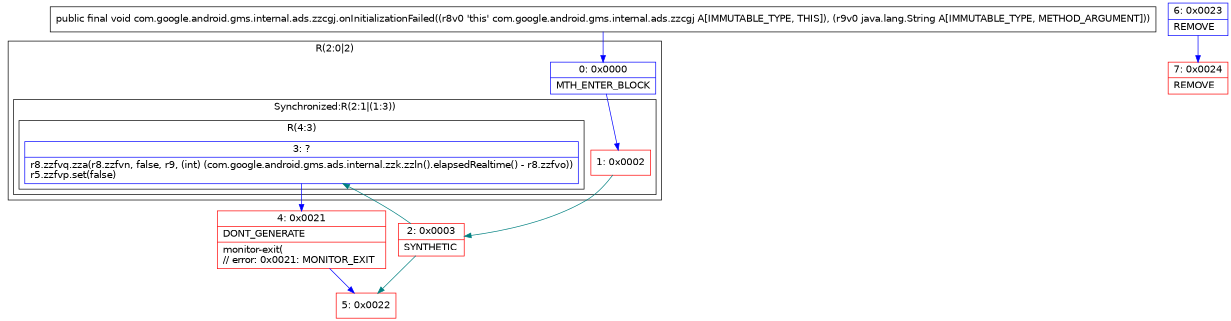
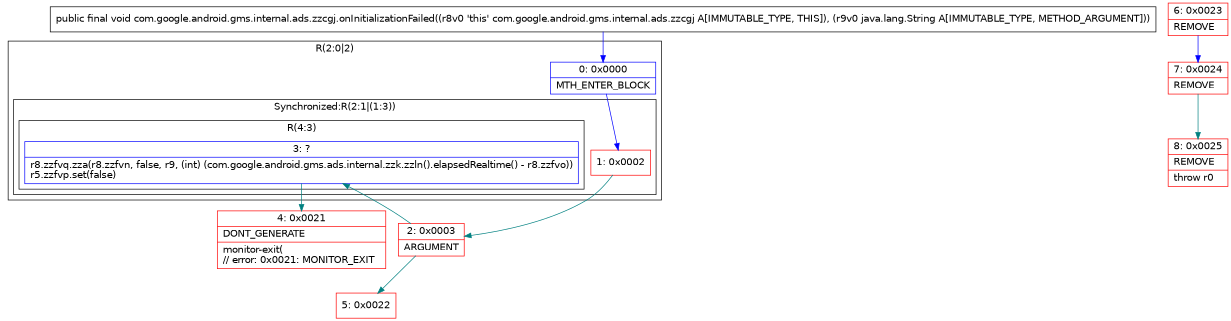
node "6: 0x0023": color blue -> red
node "8: 0x0025": added
edge "3: ?" -> "4: 0x0021": color blue -> teal
node "2: 0x0003": text "SYNTHETIC" -> "ARGUMENT"
edge "4: 0x0021" -> "5: 0x0022": removed
